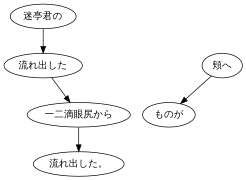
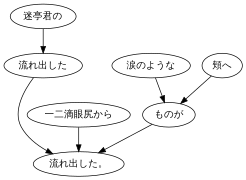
node "涙のような": added
edge "流れ出した" -> "一二滴眼尻から": now "流れ出した" -> "流れ出した。"
edge "ものが" -> "流れ出した。": added
